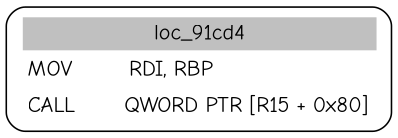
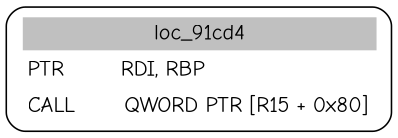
node "loc_91cd4": text "MOV        RDI, RBP" -> "PTR        RDI, RBP"
